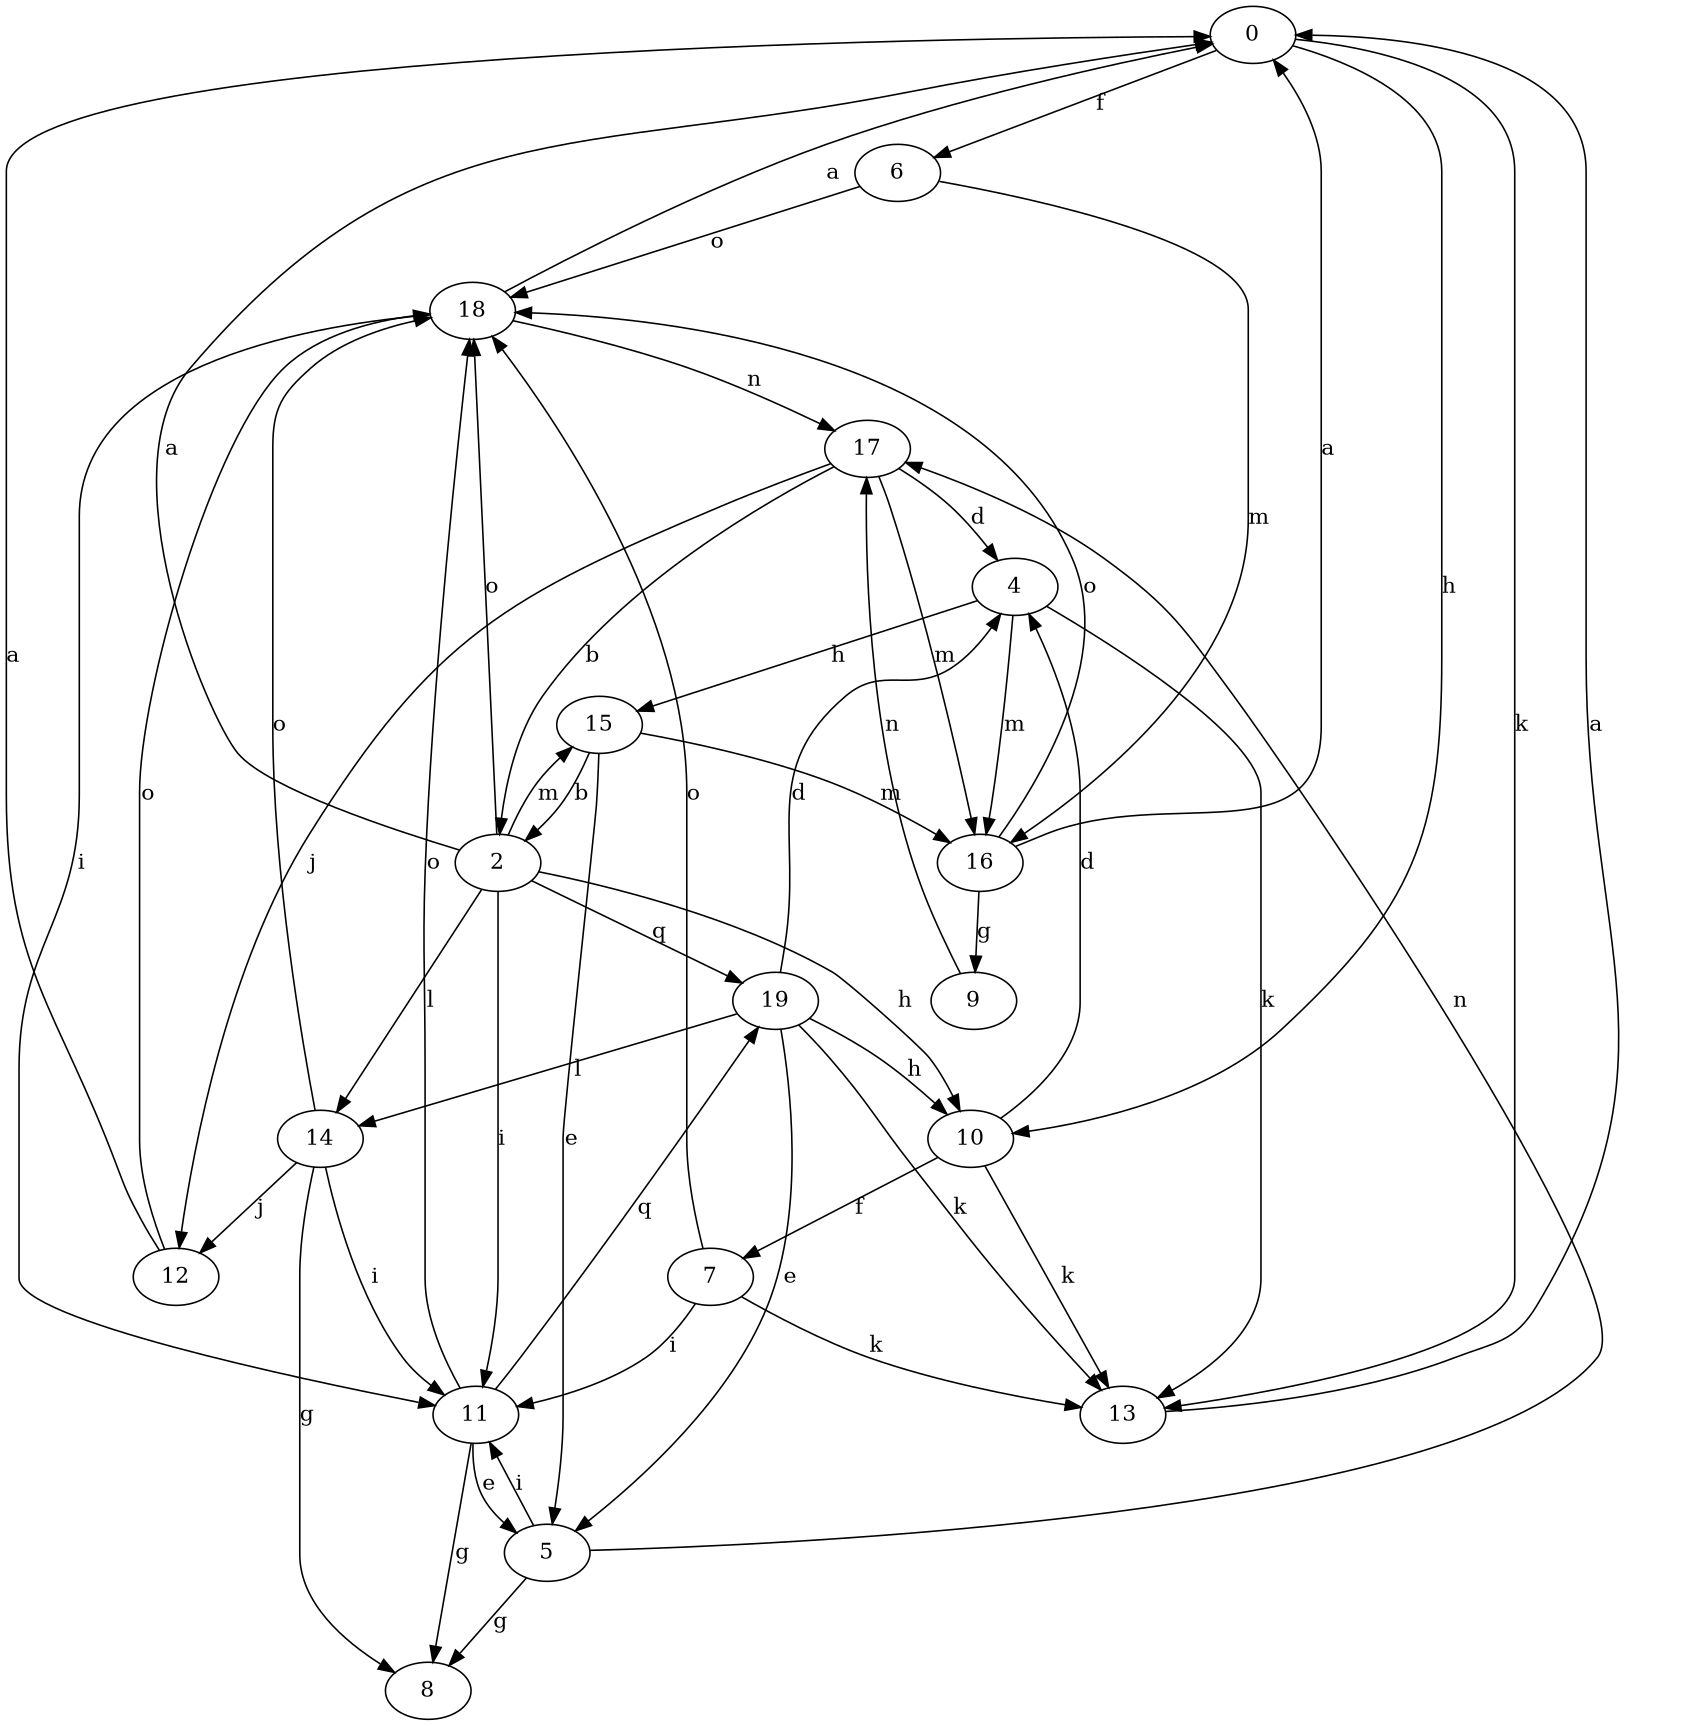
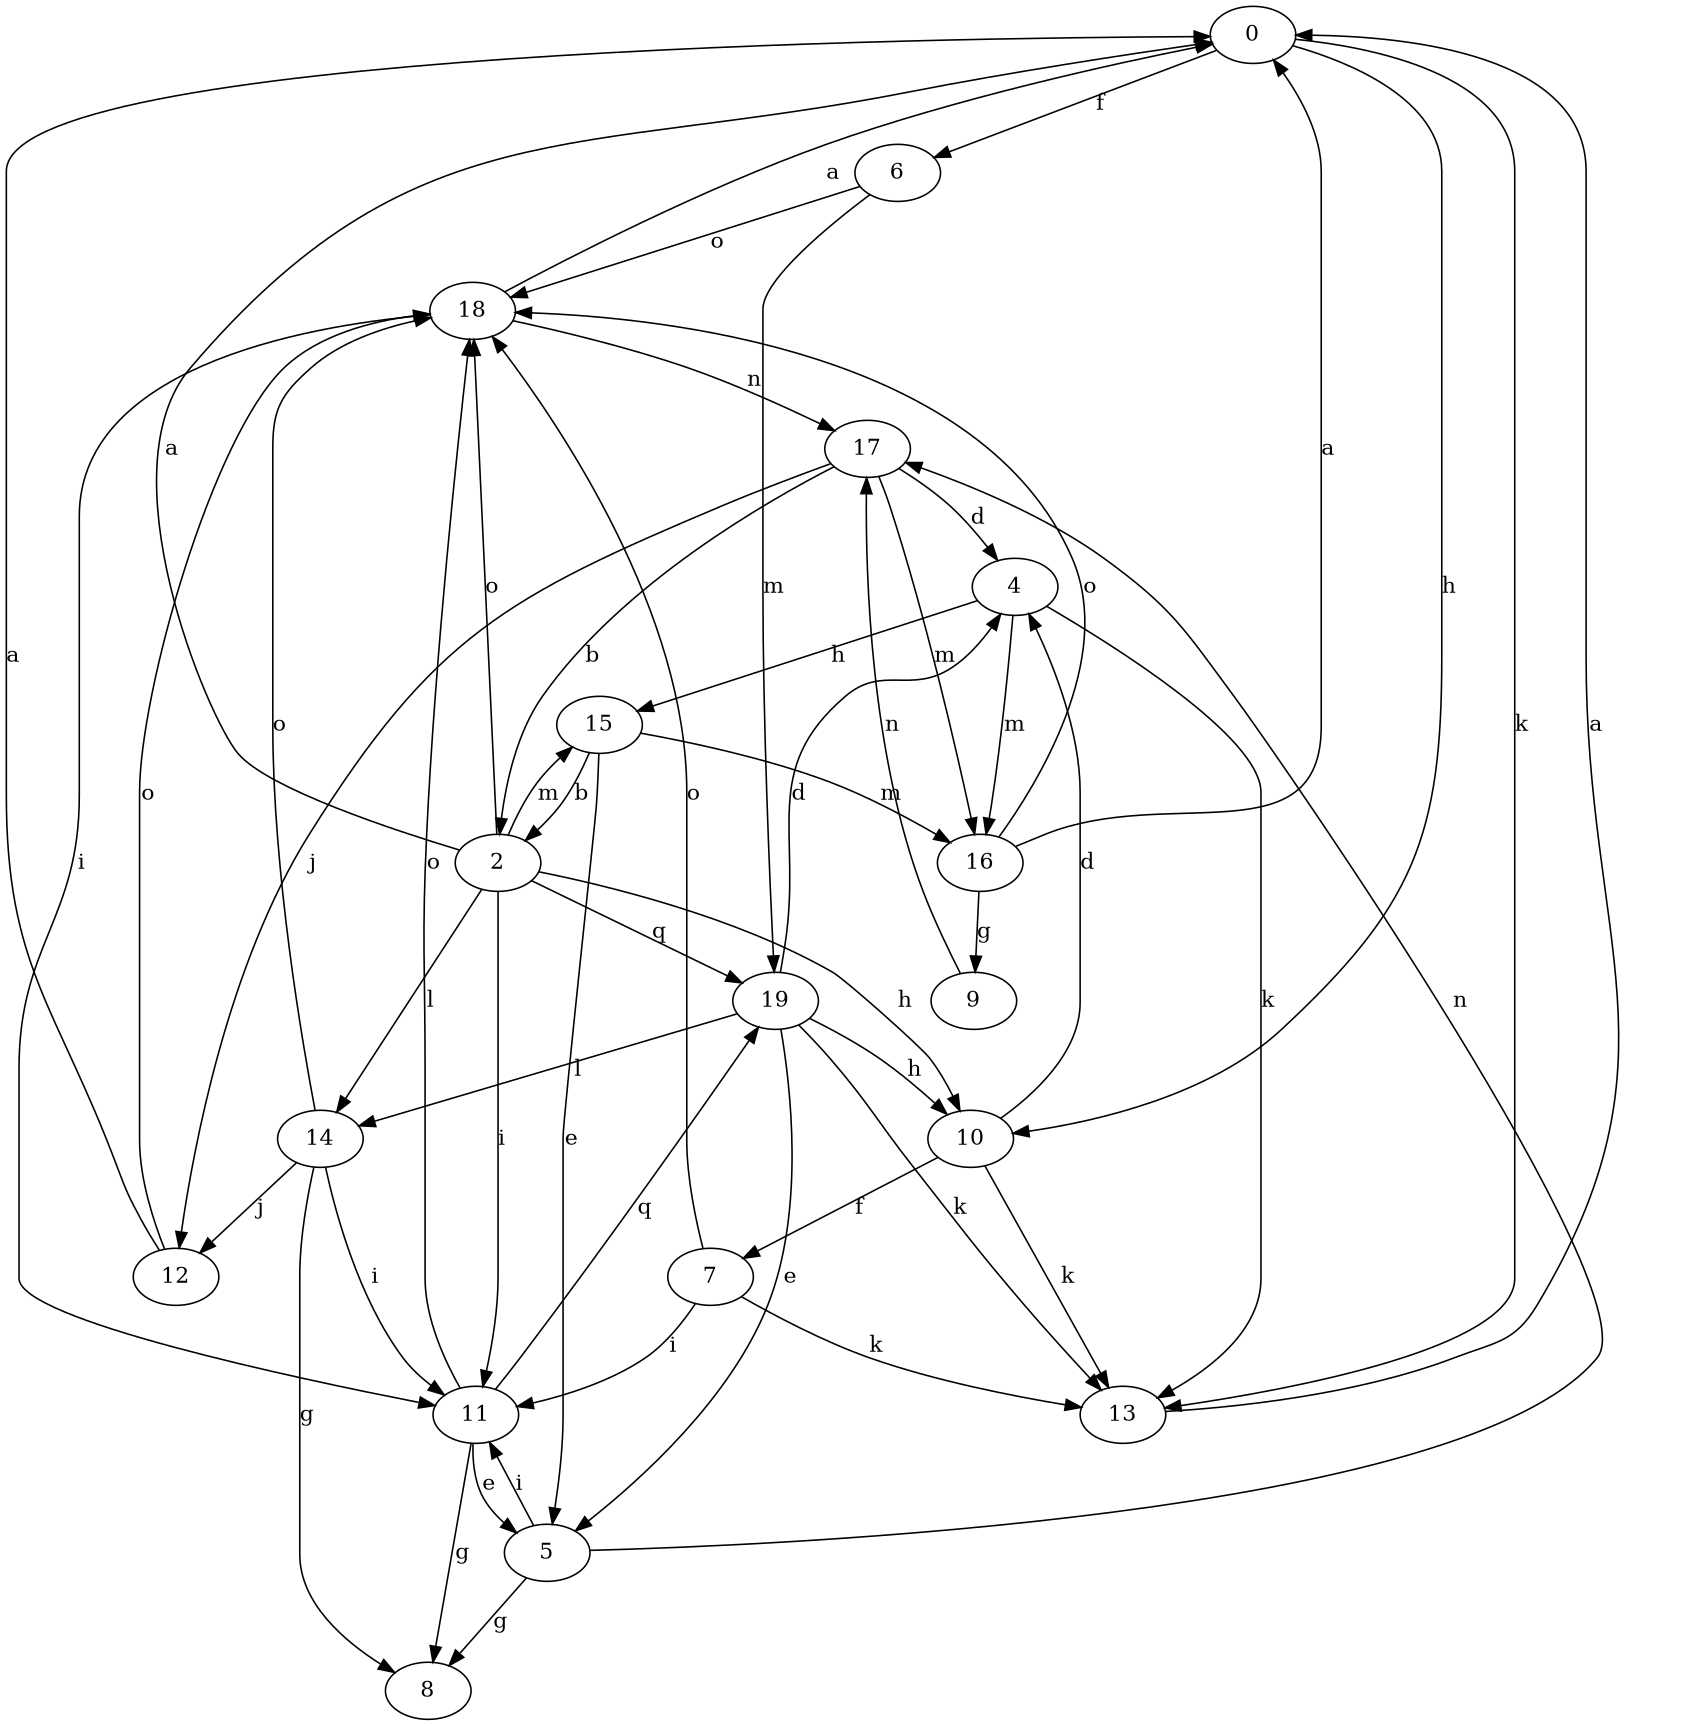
edge "6" -> "16": now "6" -> "19"
